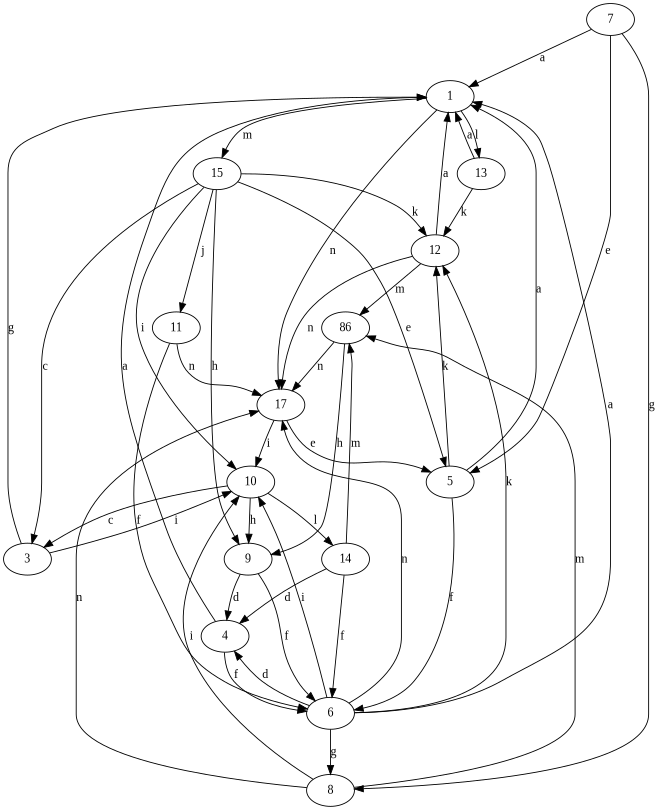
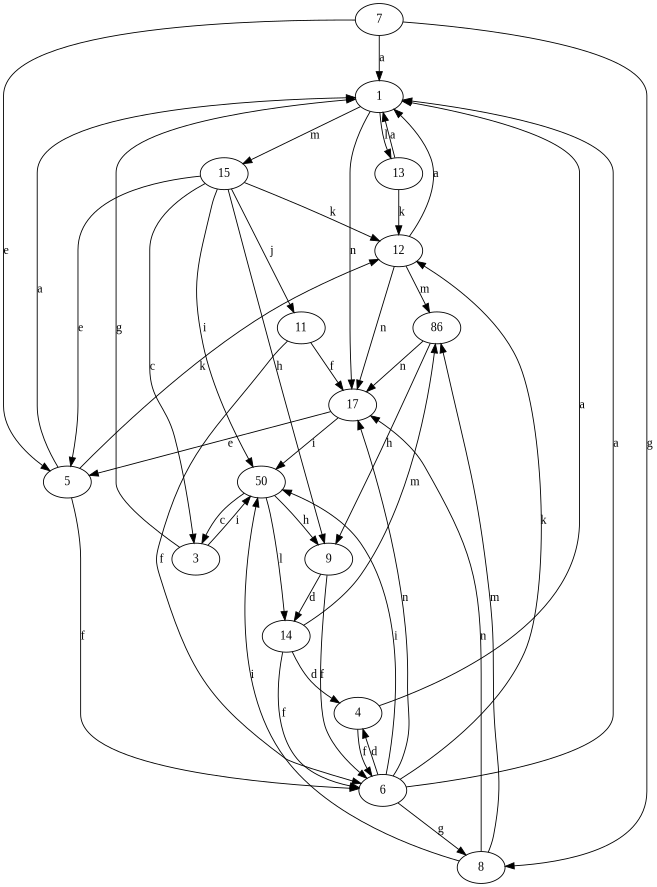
edge "11" -> "17": label "n" -> "f"
node "10": label "10" -> "50"
edge "9" -> "4": now "9" -> "14"
